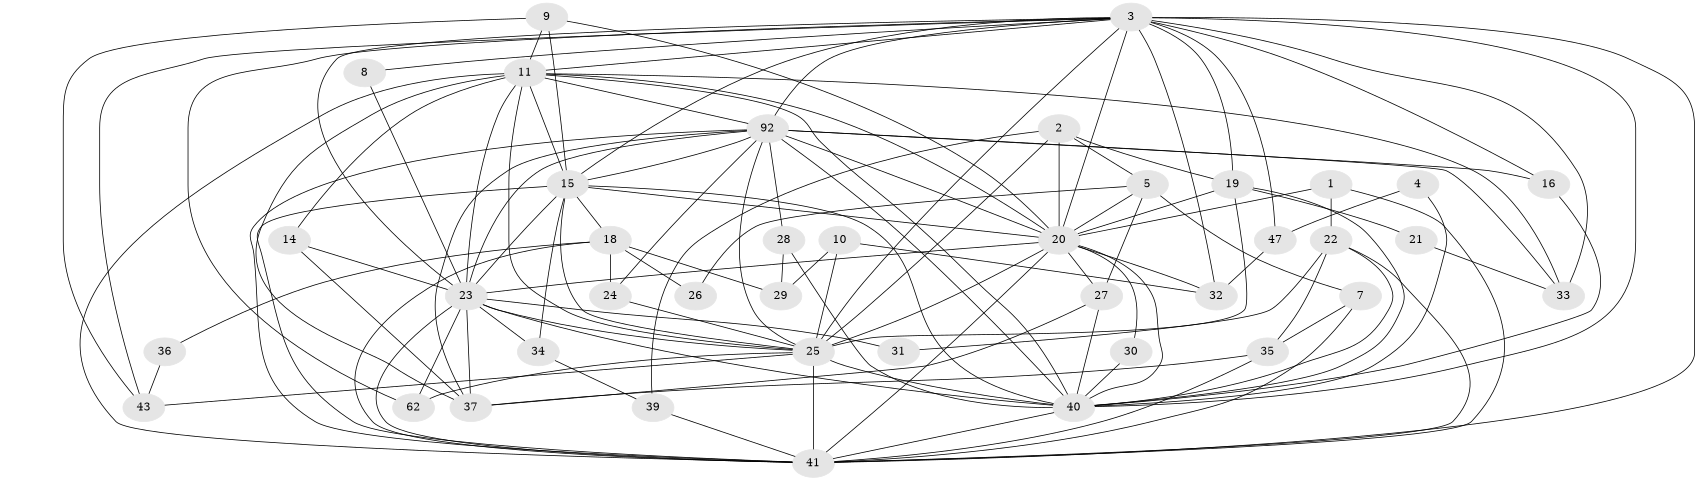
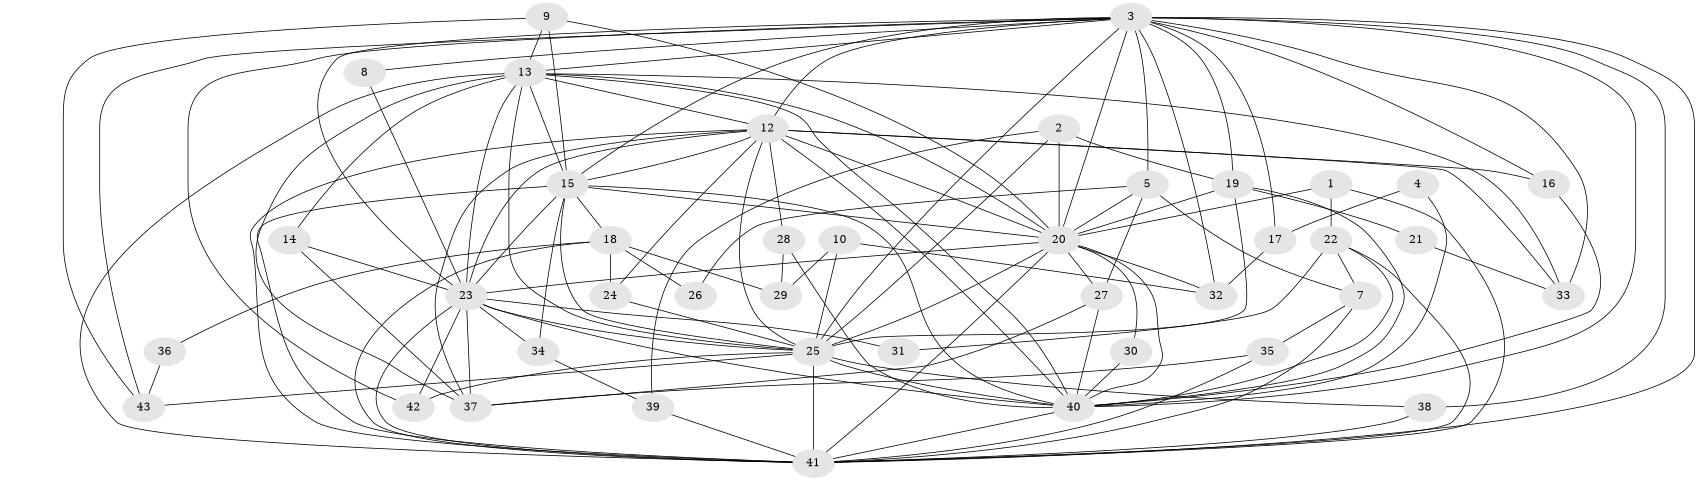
node "11": label "11" -> "13"
node "92": label "92" -> "12"
edge "2" -- "5": now "3" -- "5"
node "47": label "47" -> "17"
edge "22" -- "35": now "22" -- "7"
node "62": label "62" -> "42"
node "38": added
